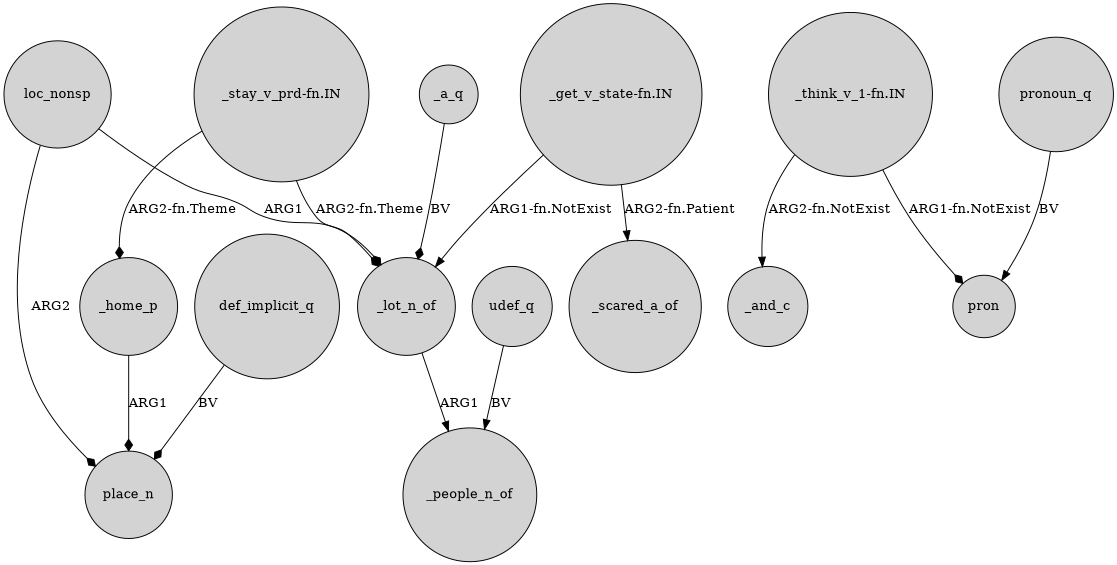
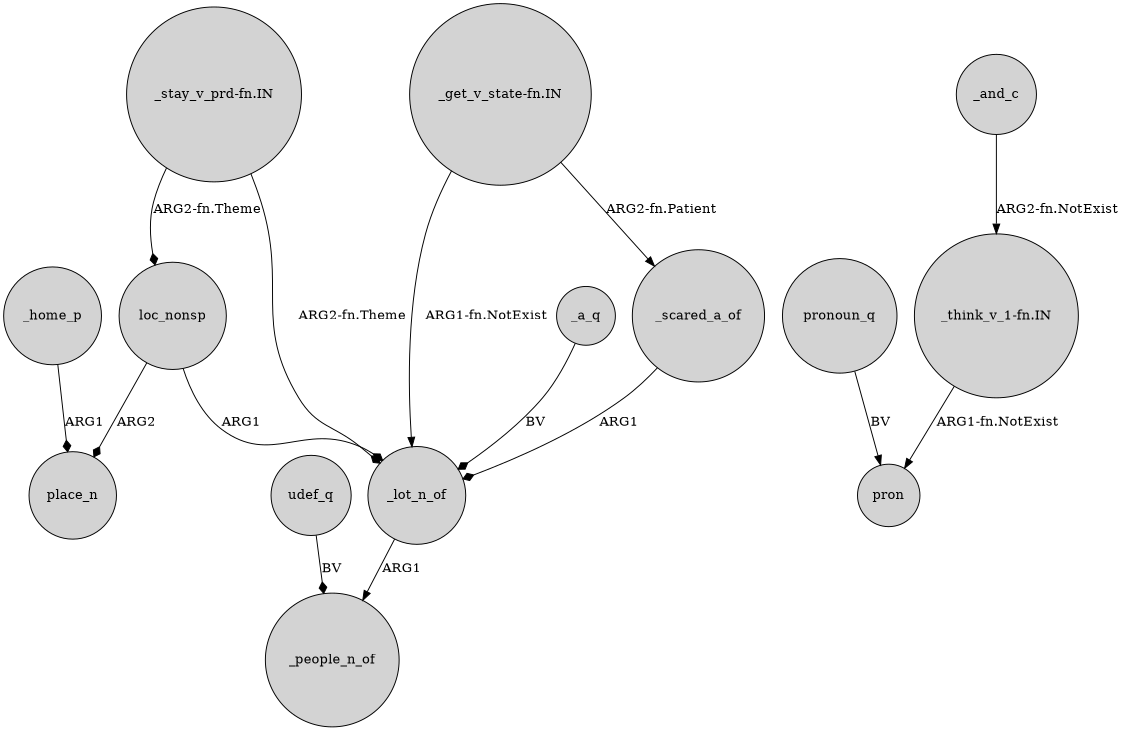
edge "_stay_v_prd-fn.IN" -> "_home_p": now "_stay_v_prd-fn.IN" -> "loc_nonsp"
edge "_think_v_1-fn.IN" -> "_and_c": reversed
edge "_think_v_1-fn.IN" -> "pron": arrowhead diamond -> normal
node "def_implicit_q": removed
edge "udef_q" -> "_people_n_of": arrowhead normal -> diamond
edge "_scared_a_of" -> "_lot_n_of": added, label "ARG1"
